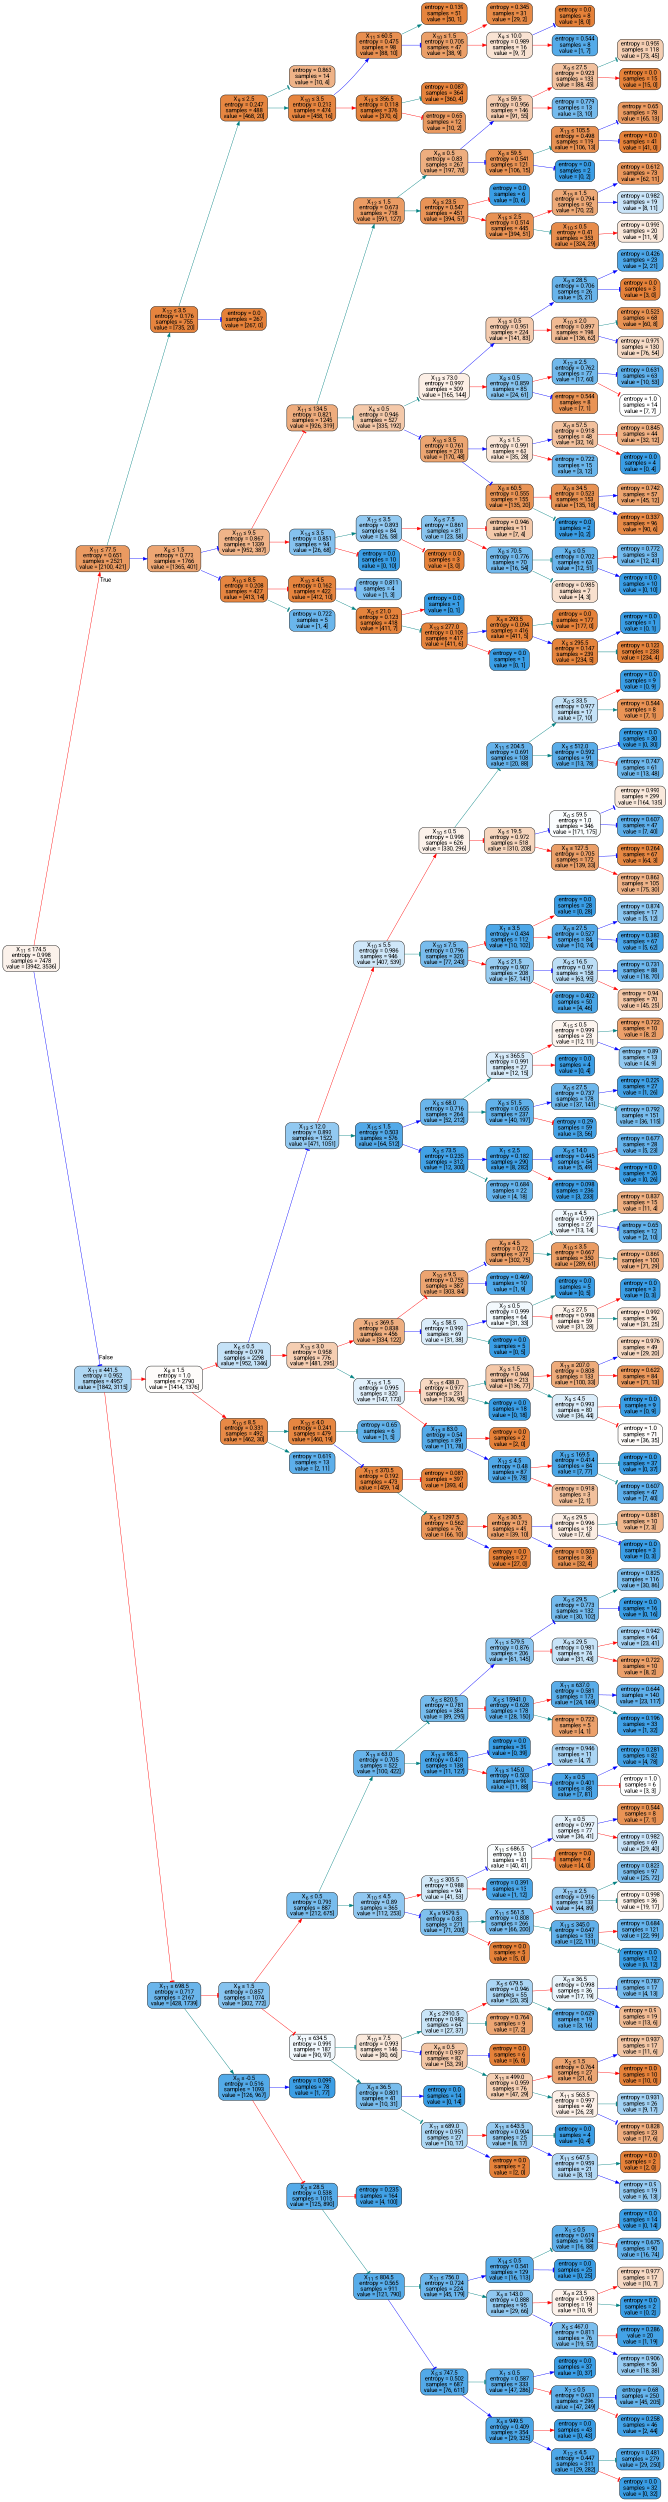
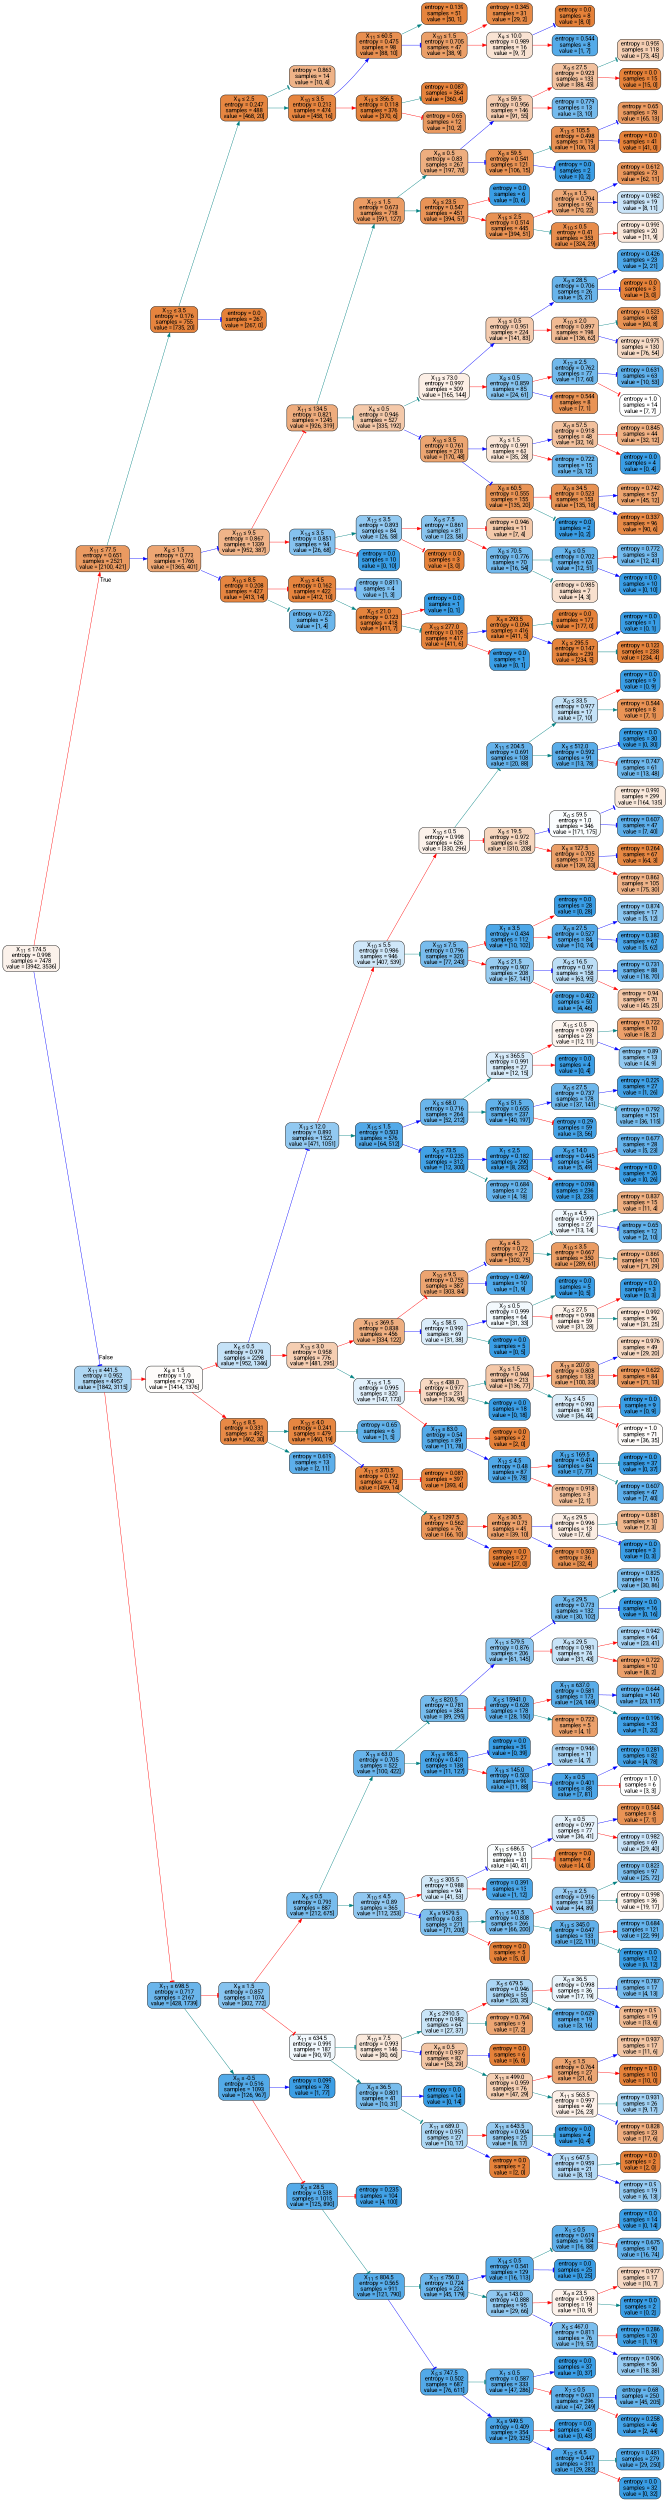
node "entropy = 0.503": text "samples = 36" -> "entropy = 36"
node "entropy = 0.235": text "samples = 164" -> "samples = 104"
node "entropy = 0.286": text "value = 20" -> "samples = 20"
